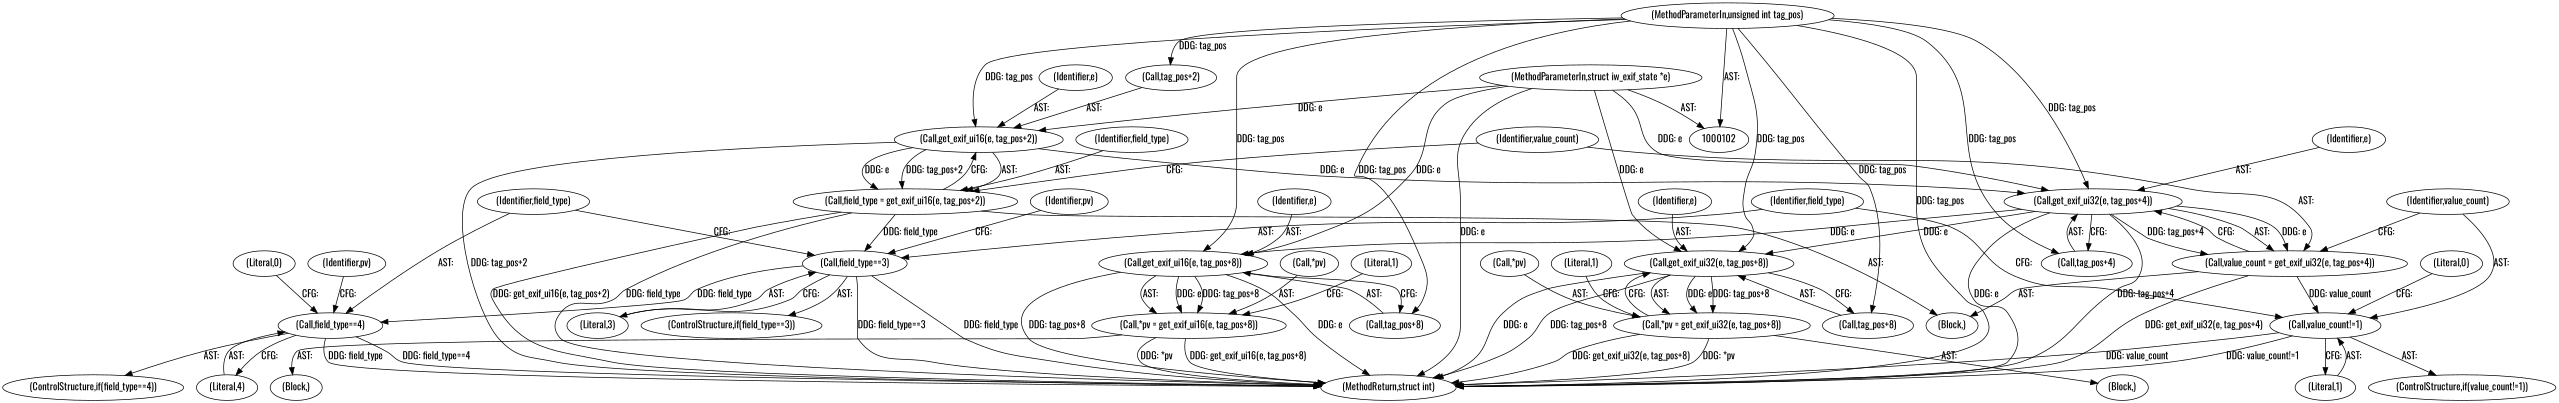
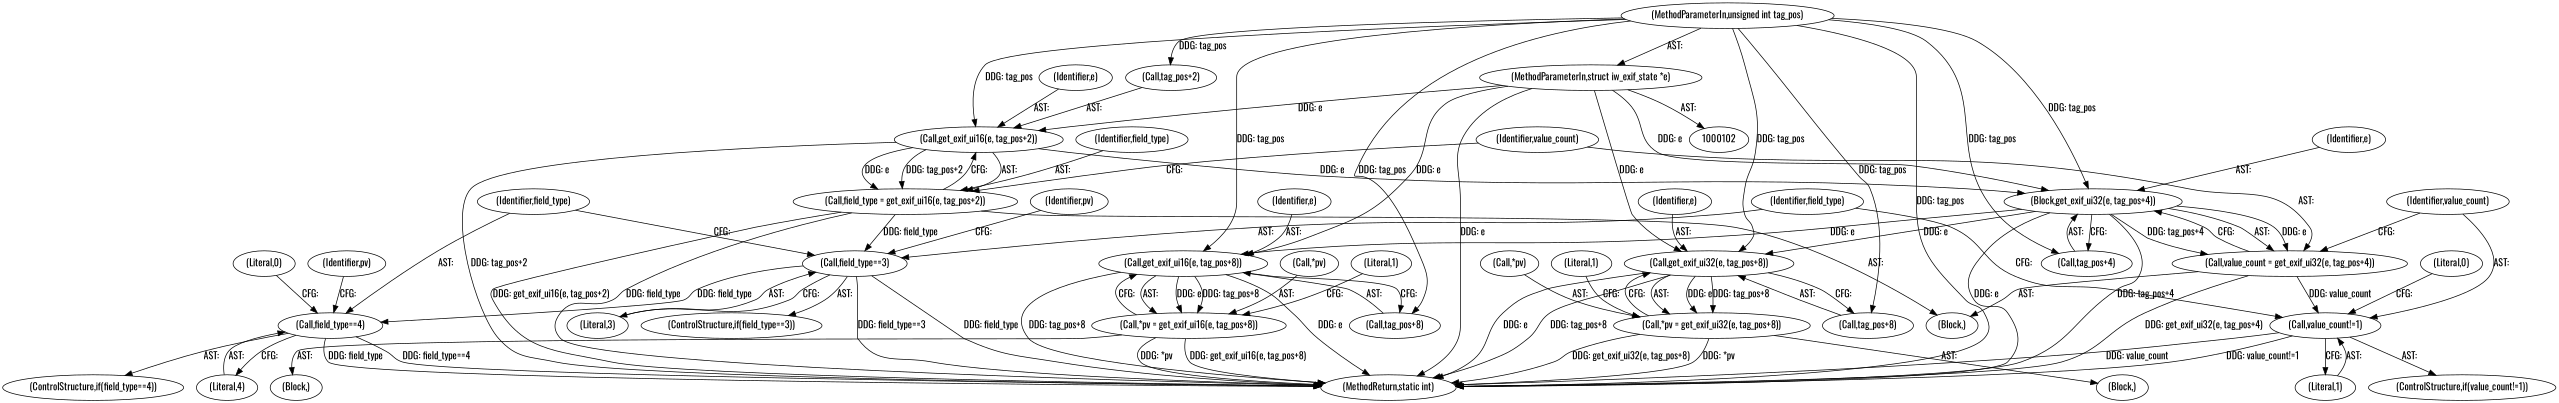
edge "(MethodParameterIn,unsigned int tag_pos)" -> "1000102": now "(MethodParameterIn,unsigned int tag_pos)" -> "(MethodParameterIn,struct iw_exif_state *e)"
node "(Call,get_exif_ui32(e, tag_pos+4))": label "(Call,get_exif_ui32(e, tag_pos+4))" -> "(Block,get_exif_ui32(e, tag_pos+4))"
edge "(Call,*pv = get_exif_ui16(e, tag_pos+8))" -> "(Call,get_exif_ui16(e, tag_pos+8))": added, label "CFG:"
node "(MethodReturn,struct int)": label "(MethodReturn,struct int)" -> "(MethodReturn,static int)"
